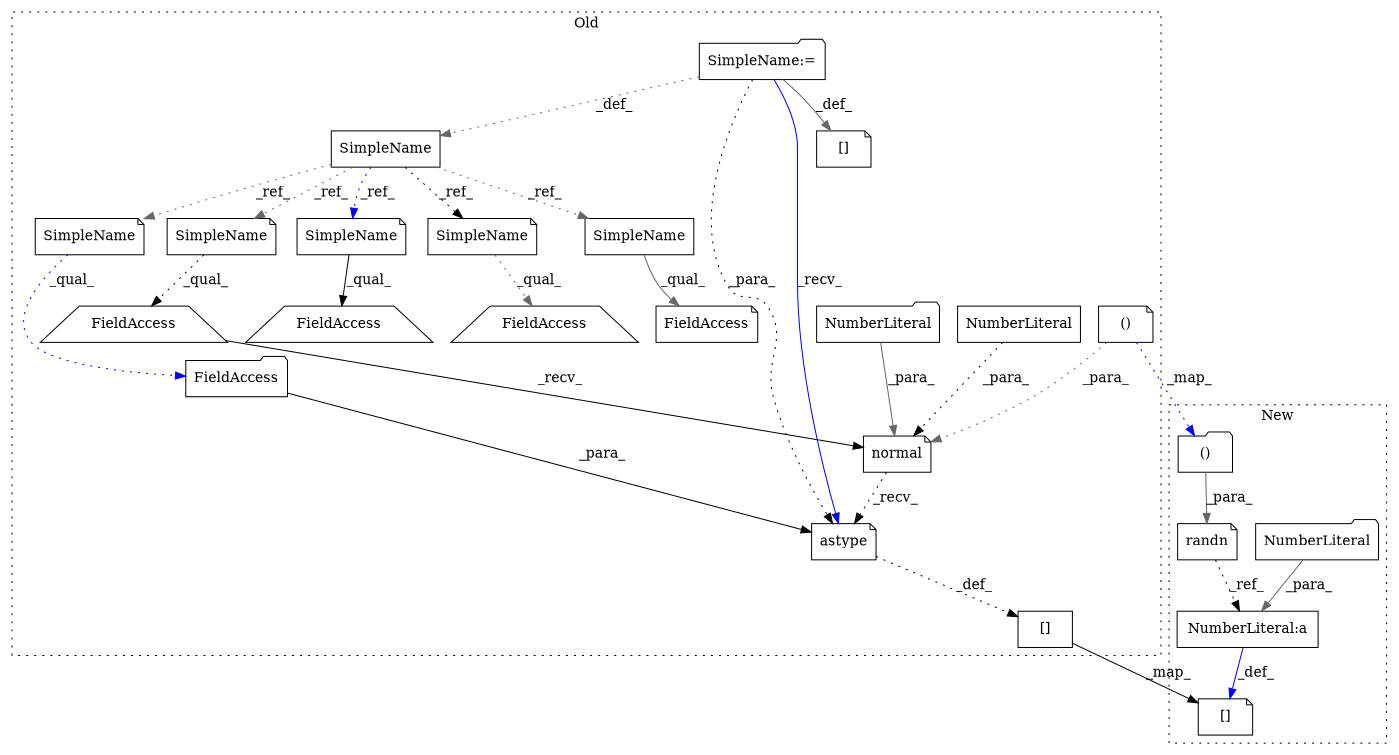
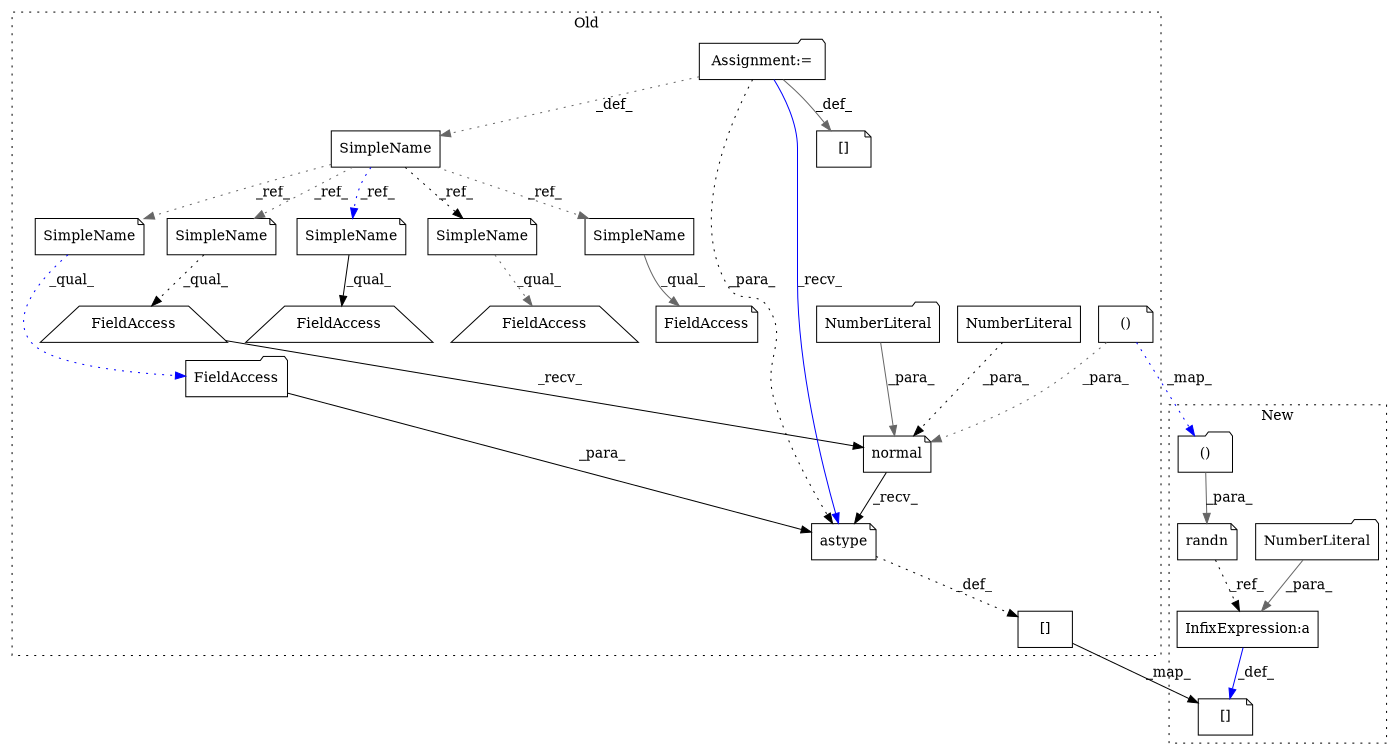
node "SimpleName:=": label "SimpleName:=" -> "Assignment:="
edge "normal" -> "astype": style dotted -> solid
node "NumberLiteral:a": label "NumberLiteral:a" -> "InfixExpression:a"
